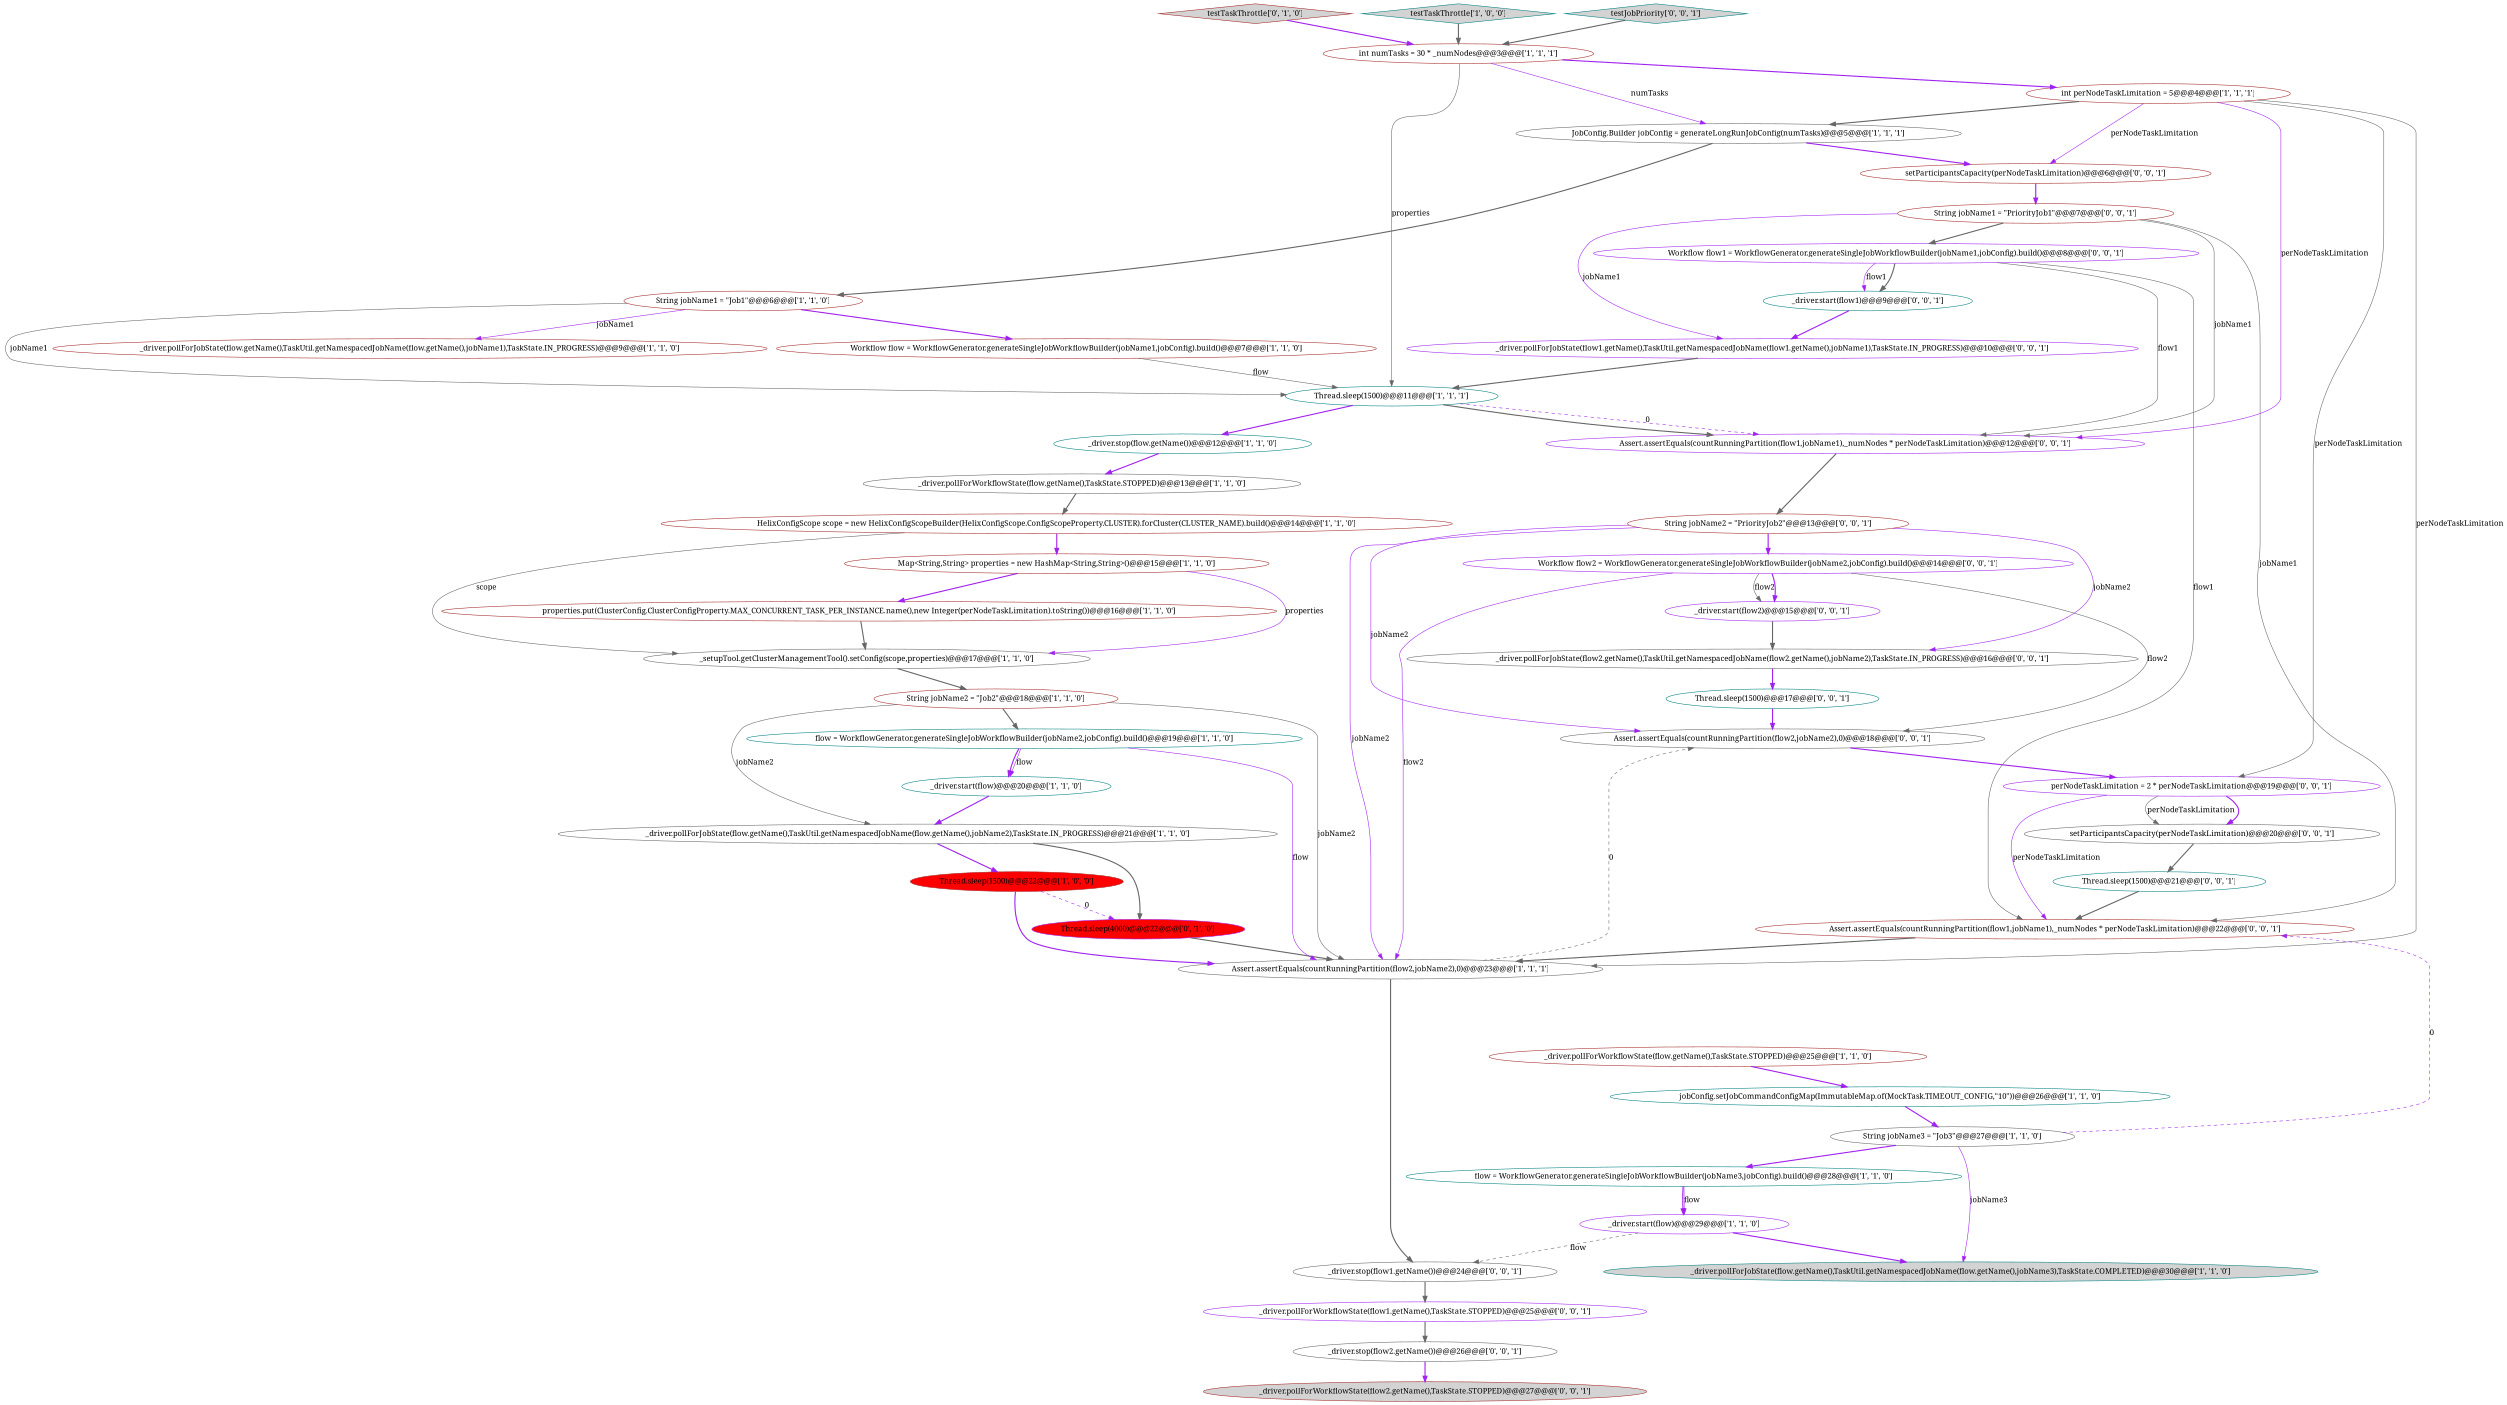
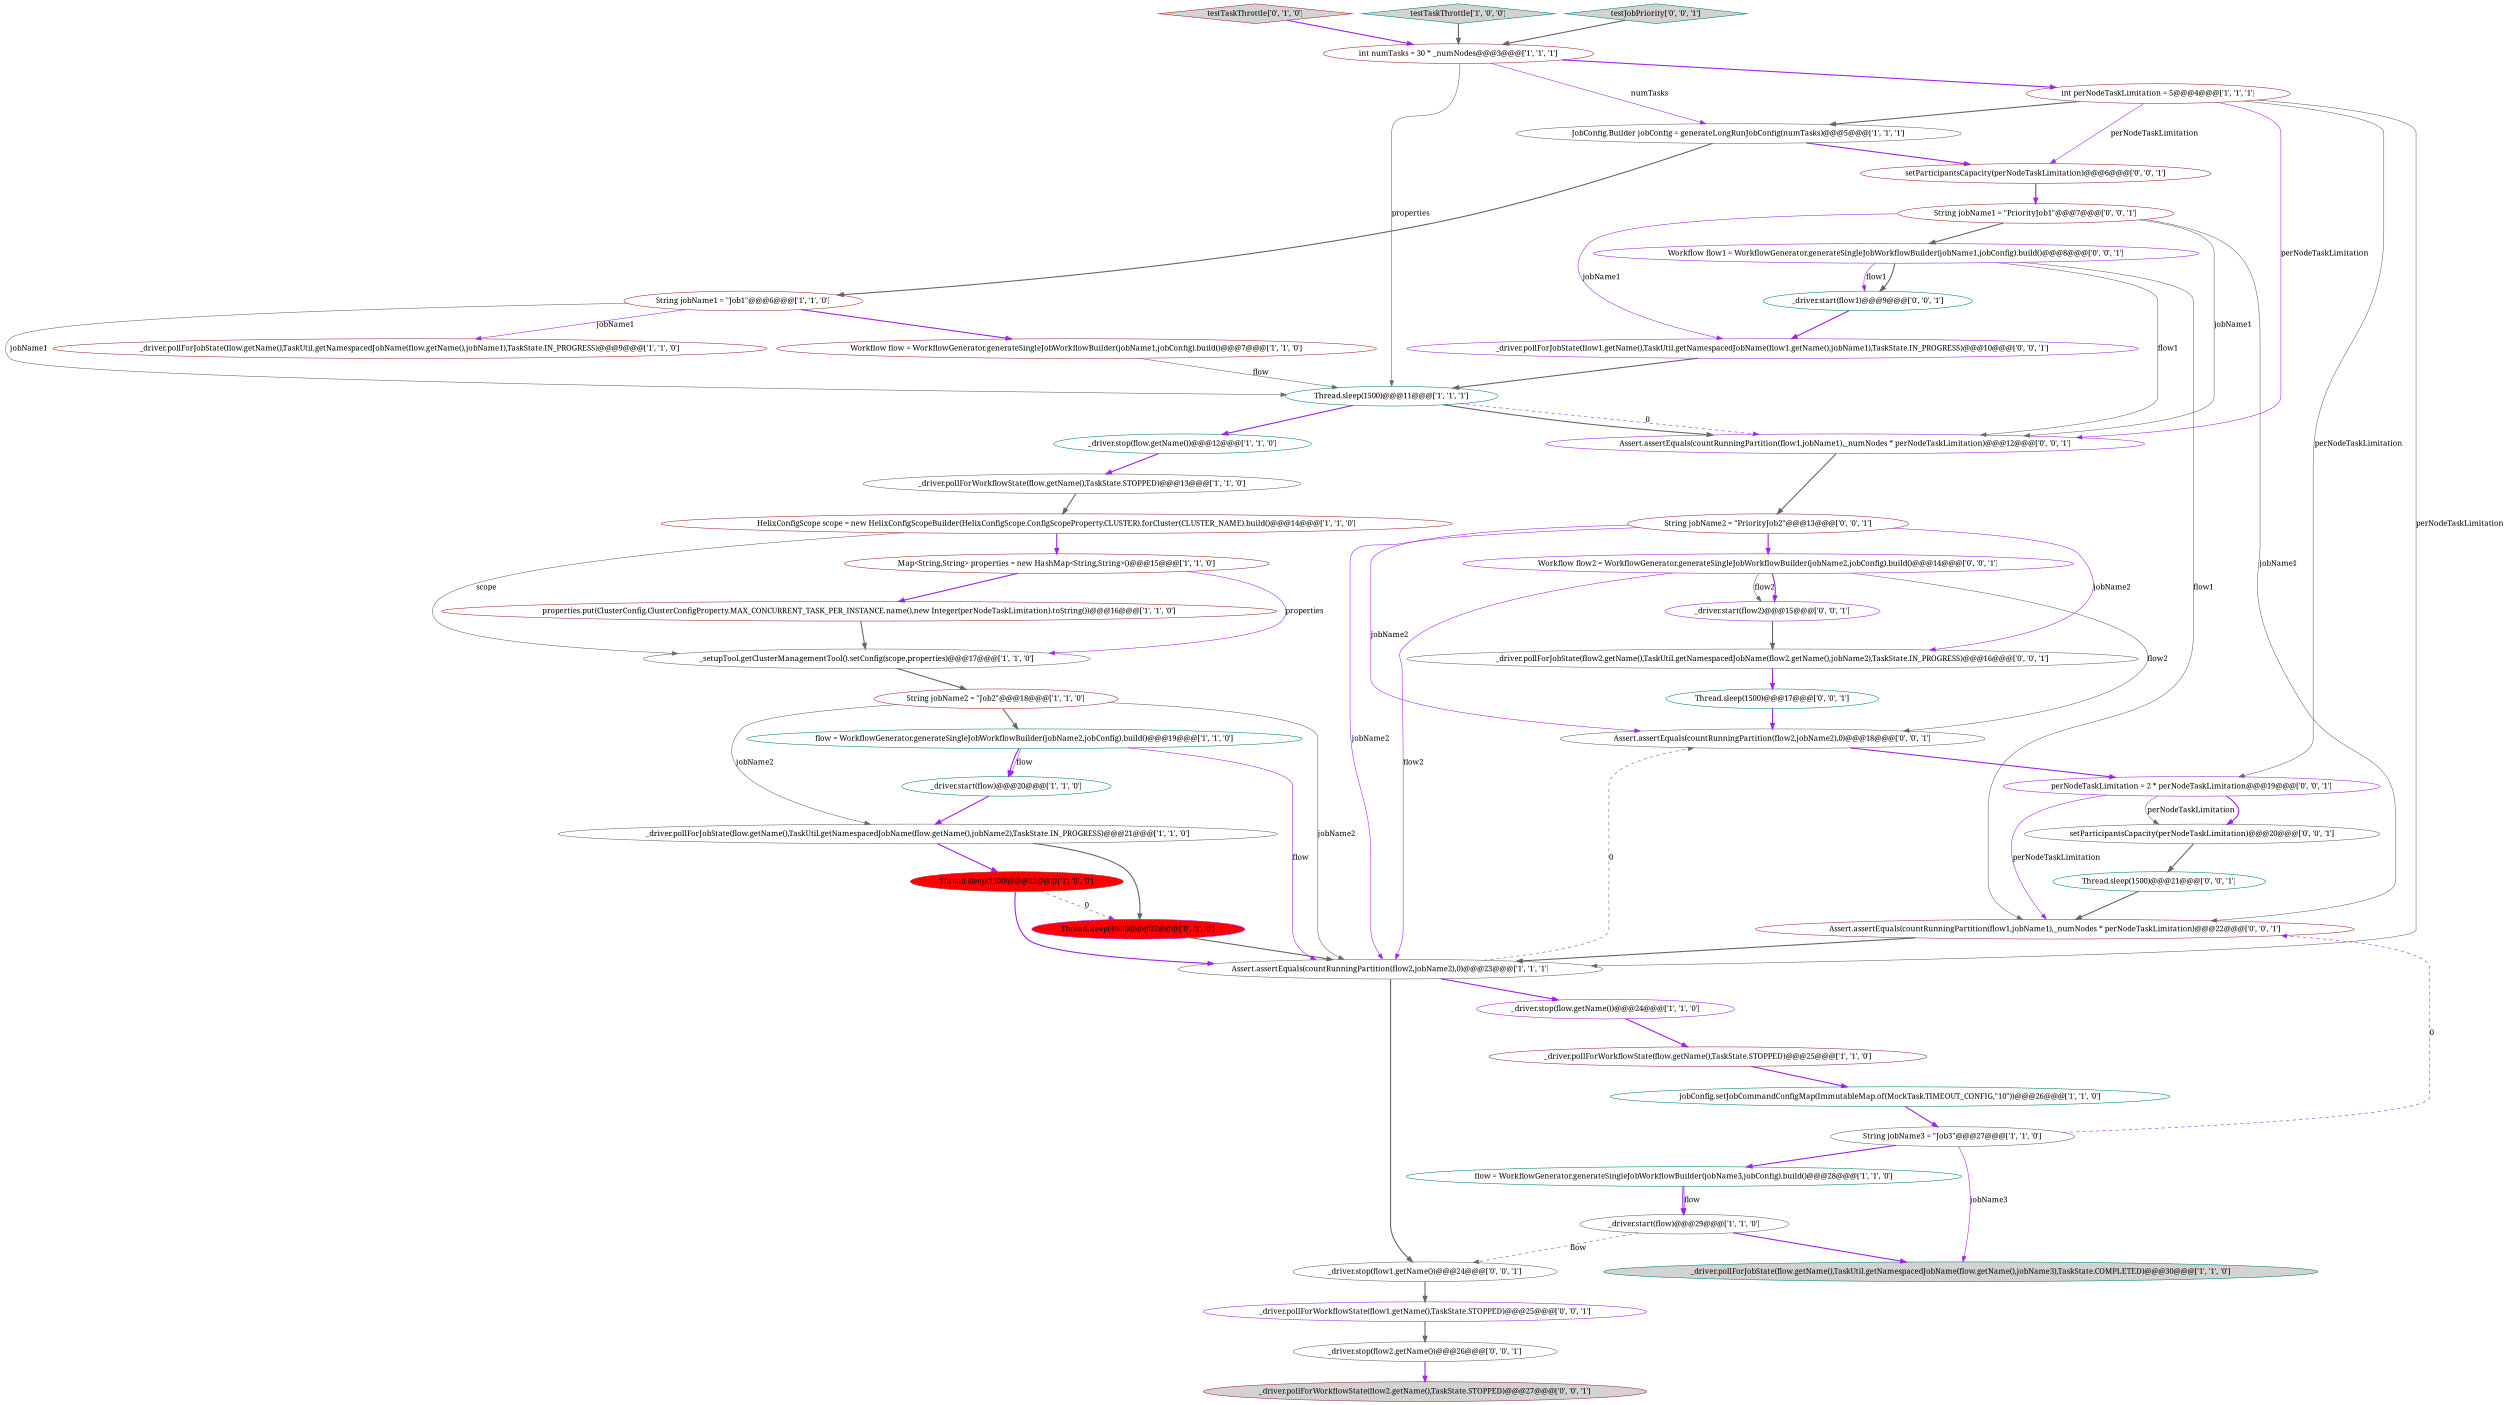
node "_driver.stop(flow.getName())@@@24@@@['1', '1', '0']": added
node "_driver.start(flow)@@@29@@@['1', '1', '0']": color purple -> gray40
